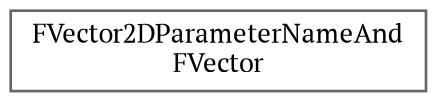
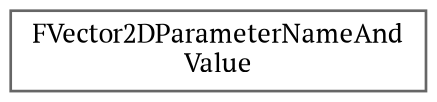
node "FVector2DParameterNameAnd FVector": label "FVector2DParameterNameAnd FVector" -> "FVector2DParameterNameAnd Value"
